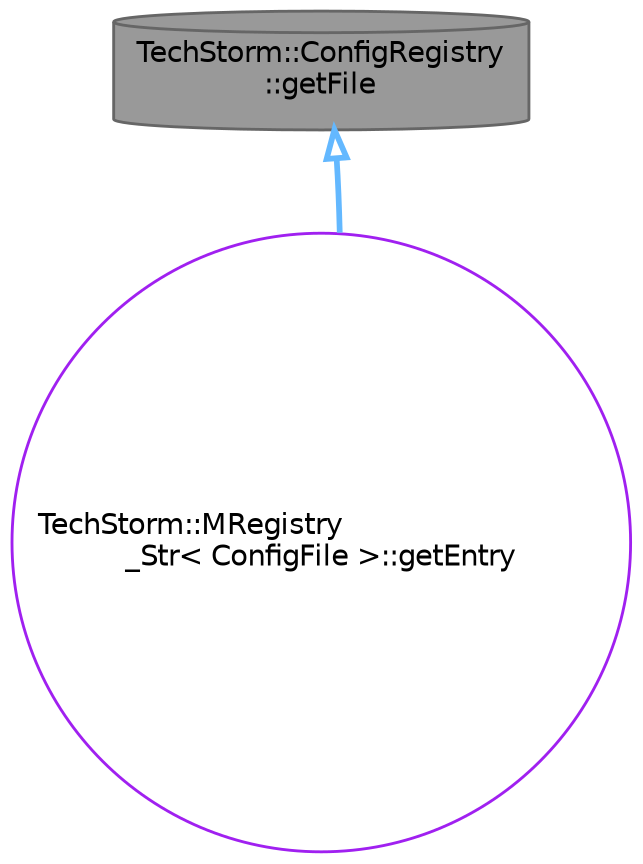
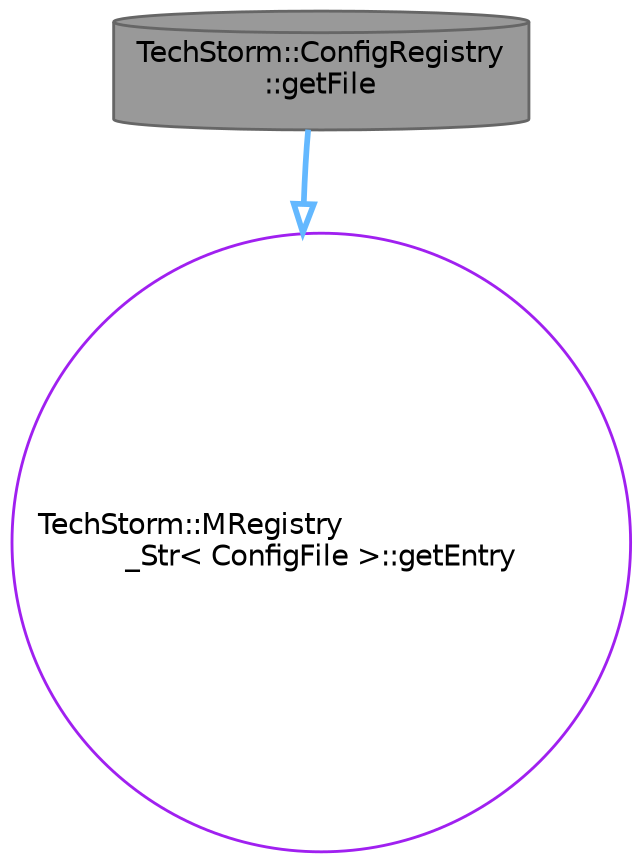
edge "TechStorm::MRegistry _Str< ConfigFile >::getEntry" -> "TechStorm::ConfigRegistry ::getFile": reversed
